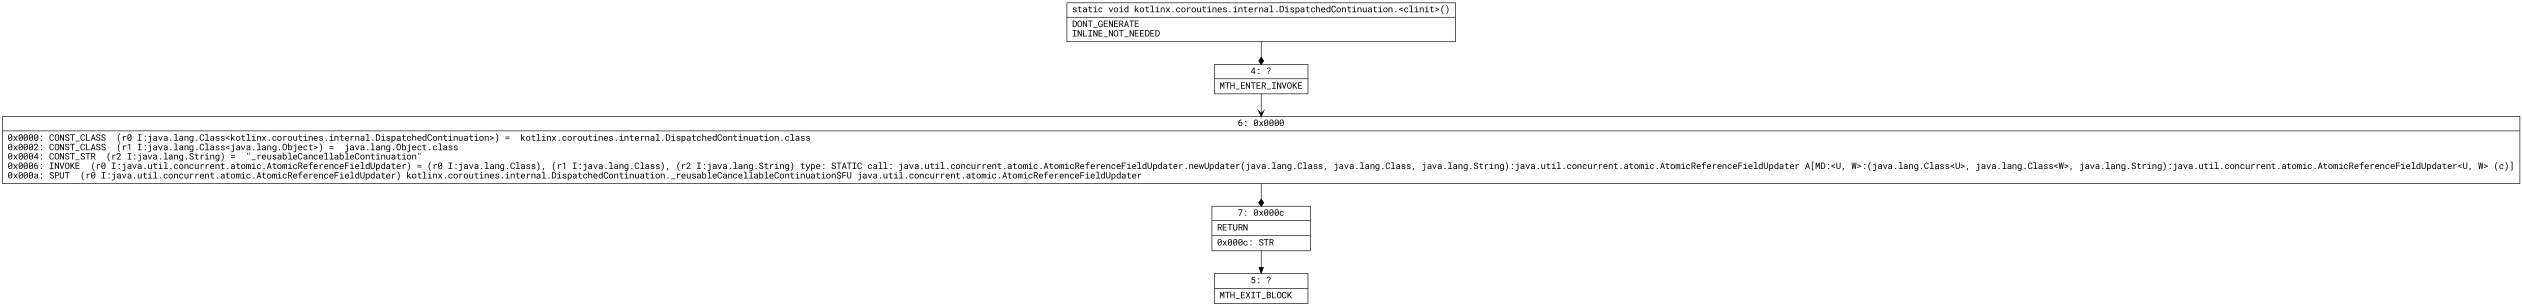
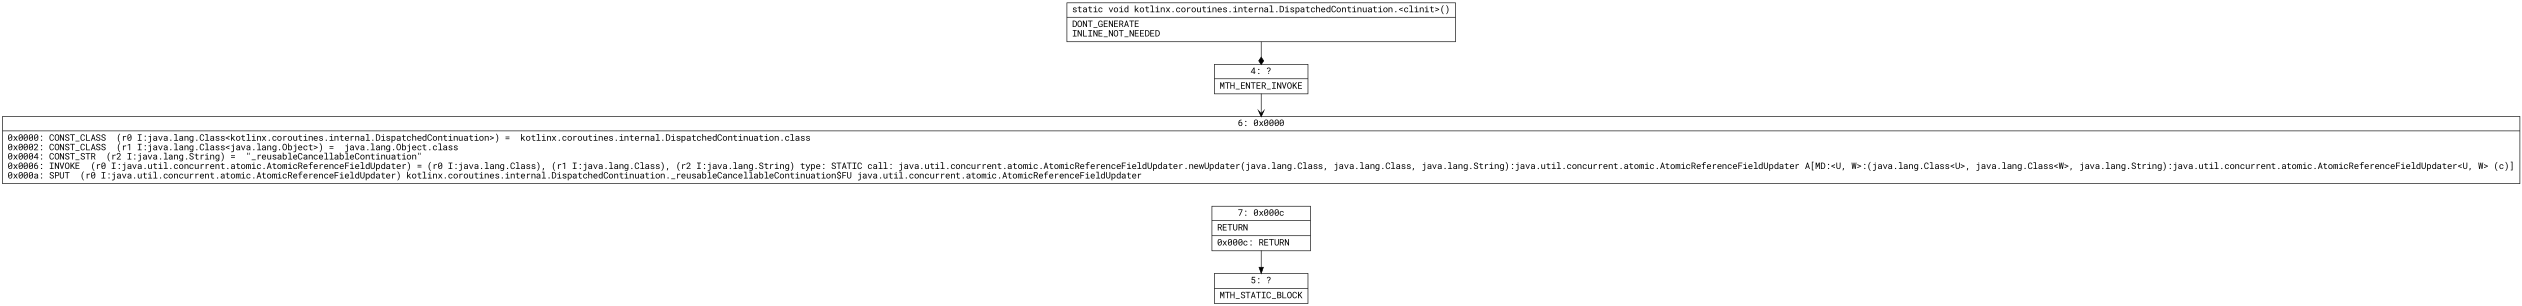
edge "6: 0x0000" -> "7: 0x000c": removed
node "7: 0x000c": text "0x000c: STR" -> "0x000c: RETURN"
node "5: ?": text "MTH_EXIT_BLOCK" -> "MTH_STATIC_BLOCK"
